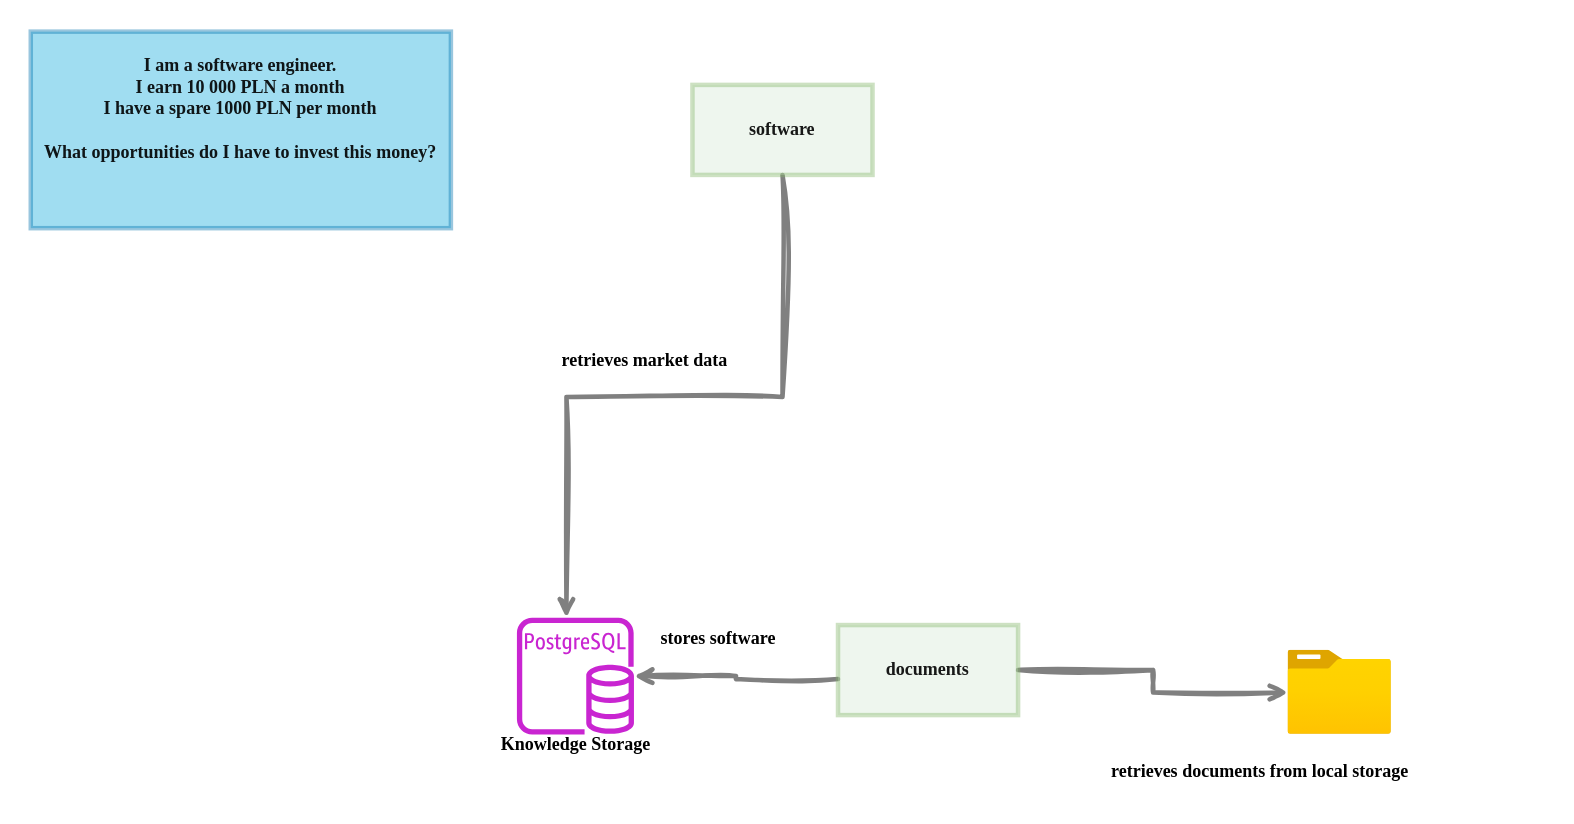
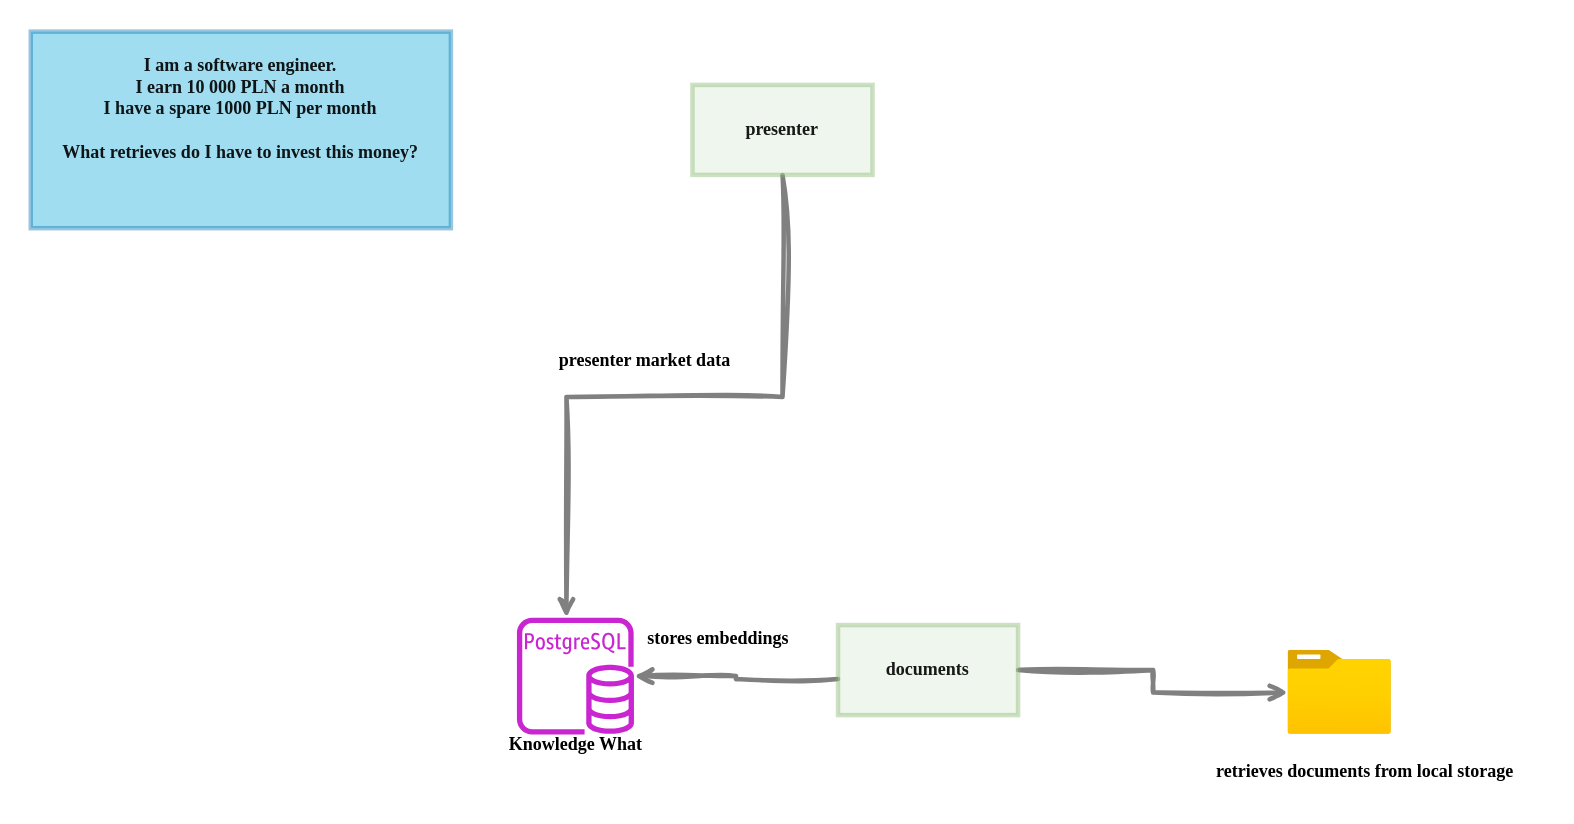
node "I am a software engineer. I earn 10 000 PLN a month I have a spare 1000 PLN per month What opportunities do I have to invest this money?": label "I am a software engineer. I earn 10 000 PLN a month I have a spare 1000 PLN per month What opportunities do I have to invest this money?" -> "I am a software engineer. I earn 10 000 PLN a month I have a spare 1000 PLN per month What retrieves do I have to invest this money?"
node "software": label "software" -> "presenter"
node "retrieves market data": label "retrieves market data" -> "presenter market data"
node "stores software": label "stores software" -> "stores embeddings"
node "Knowledge Storage": label "Knowledge Storage" -> "Knowledge What"
node "retrieves documents from local storage": moved (1259, 772) -> (1364, 772)
